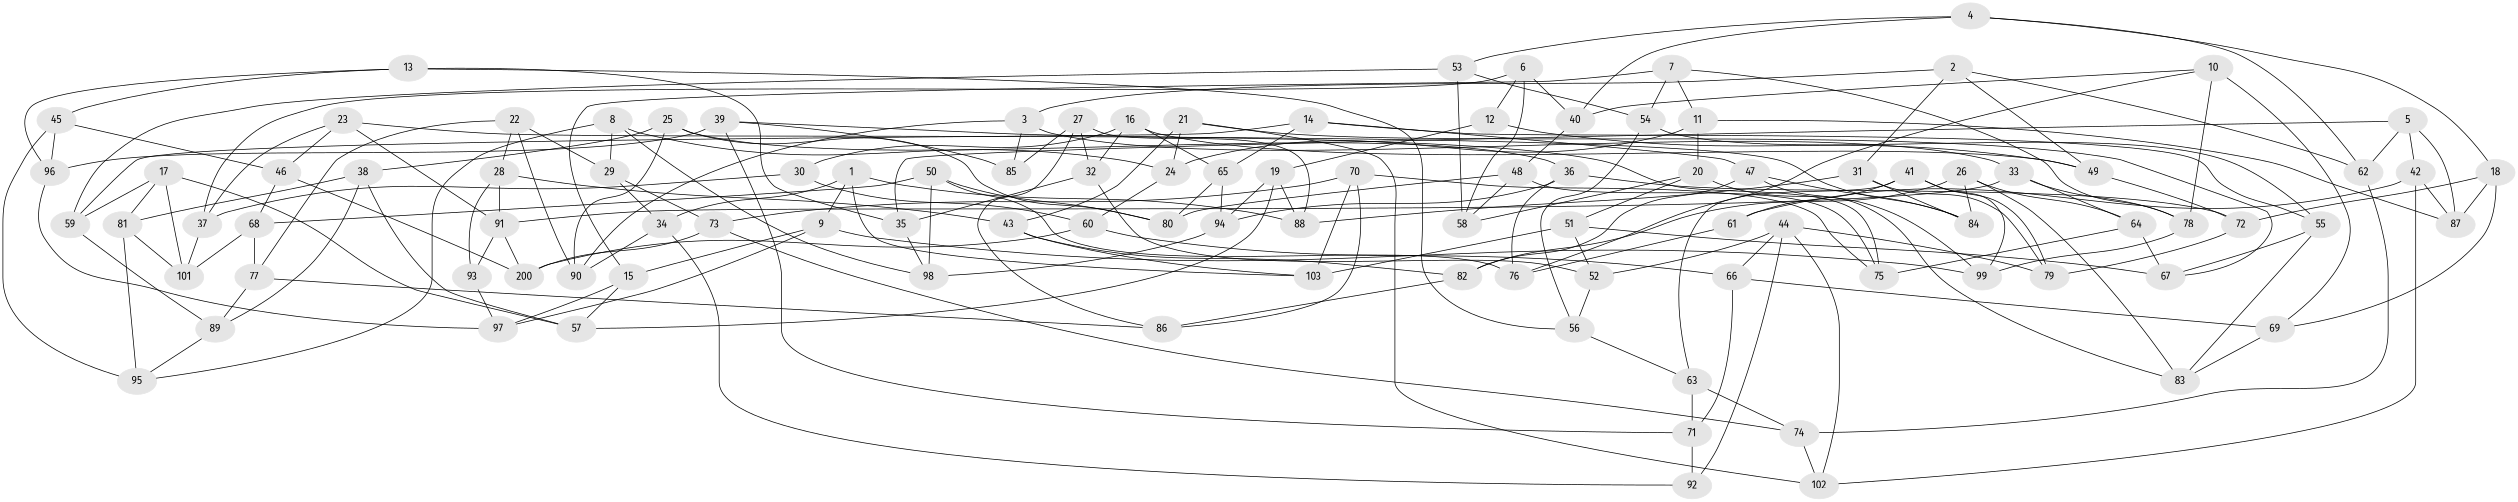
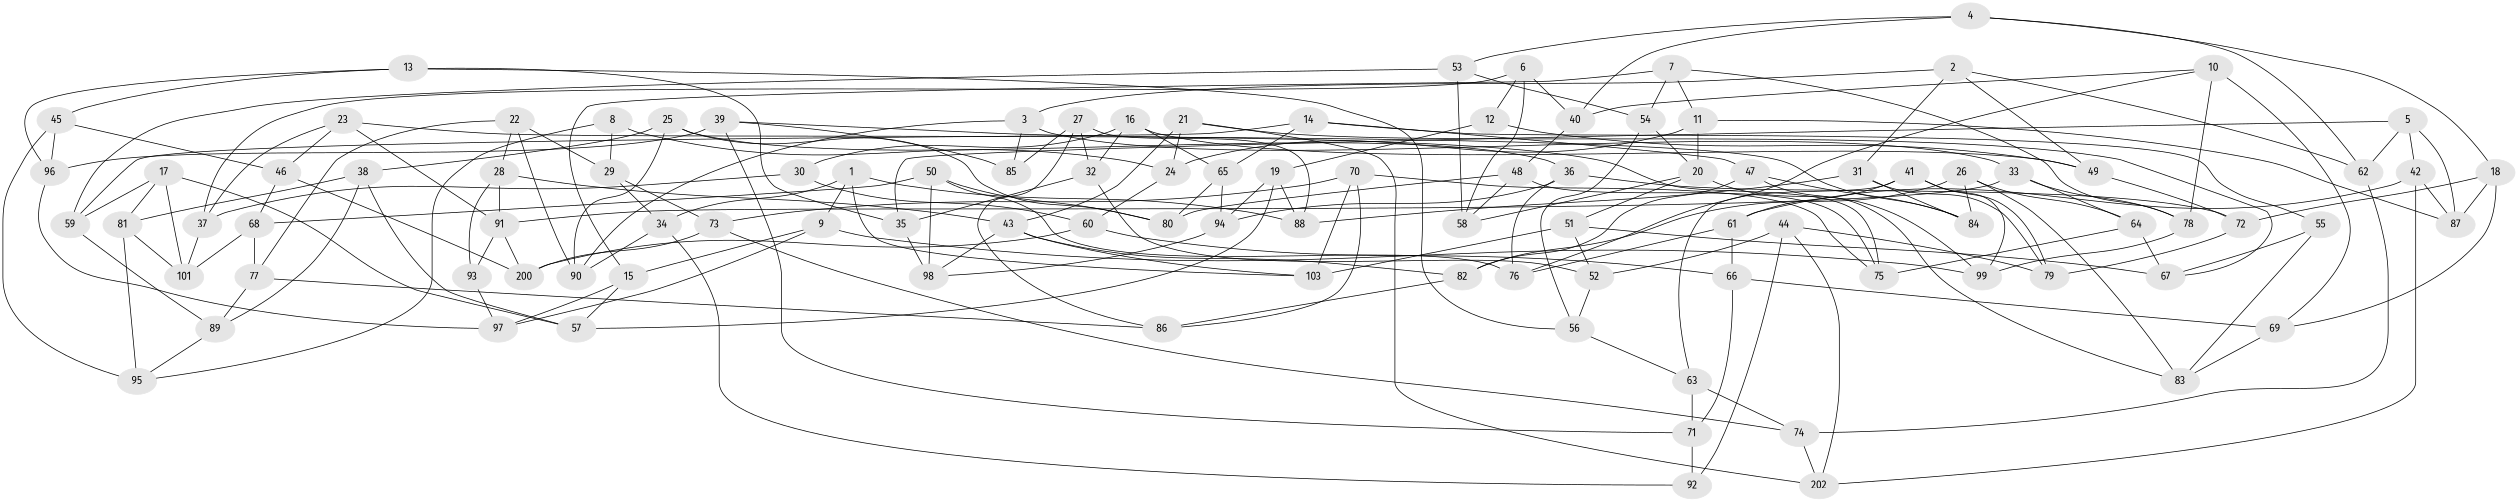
edge "54" -- "55": now "54" -- "20"
edge "8" -- "98": now "43" -- "98"
edge "44" -- "66": now "61" -- "66"
node "102": label "102" -> "202"
